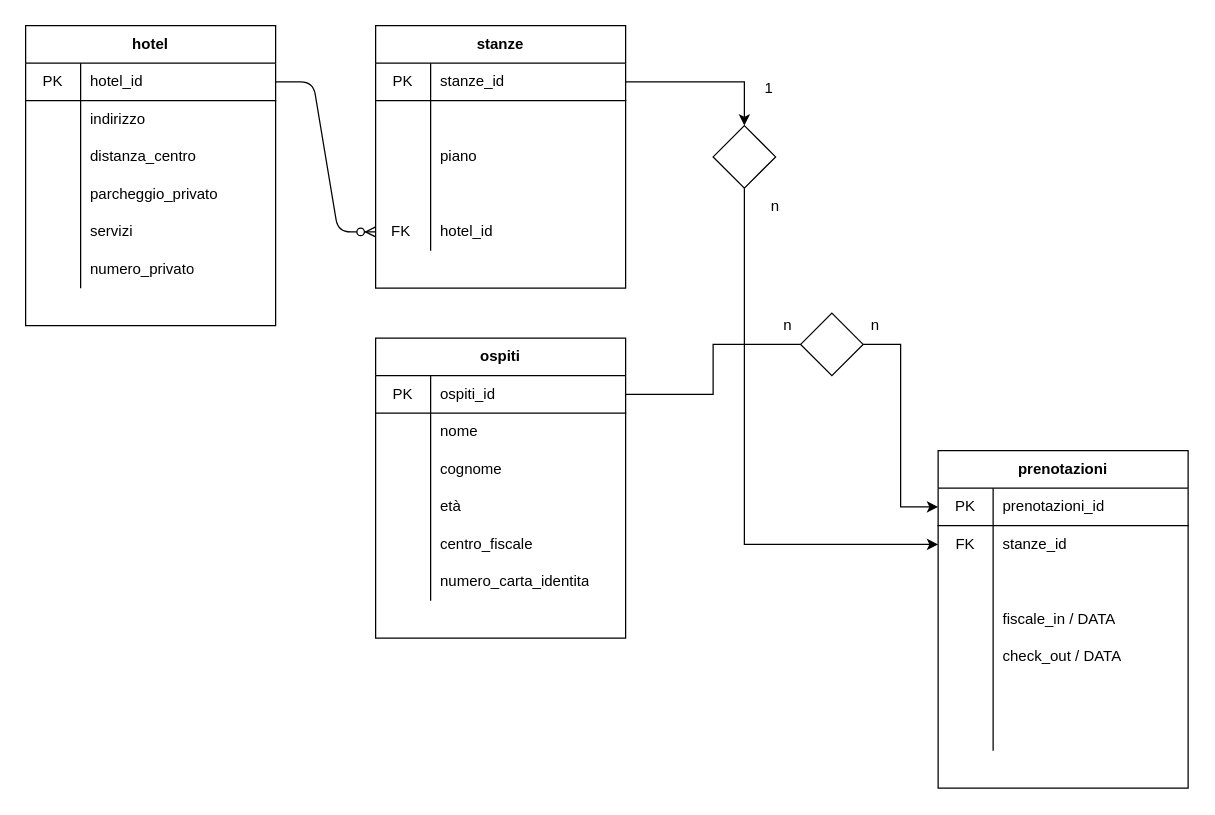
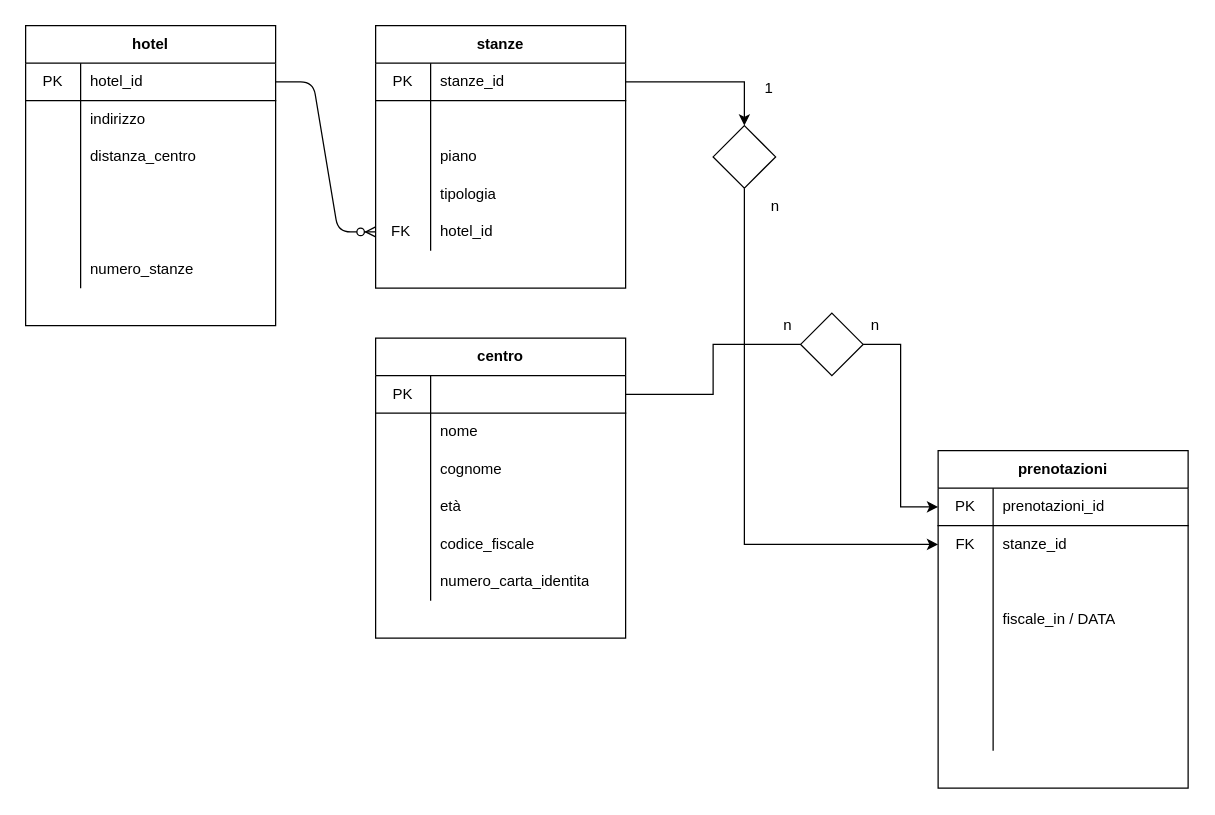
node "parcheggio_privato": removed
node "tipologia": added
node "servizi": removed
node "numero_privato": label "numero_privato" -> "numero_stanze"
node "ospiti": label "ospiti" -> "centro"
node "ospiti_id": removed
node "centro_fiscale": label "centro_fiscale" -> "codice_fiscale"
node "check_out / DATA": removed
